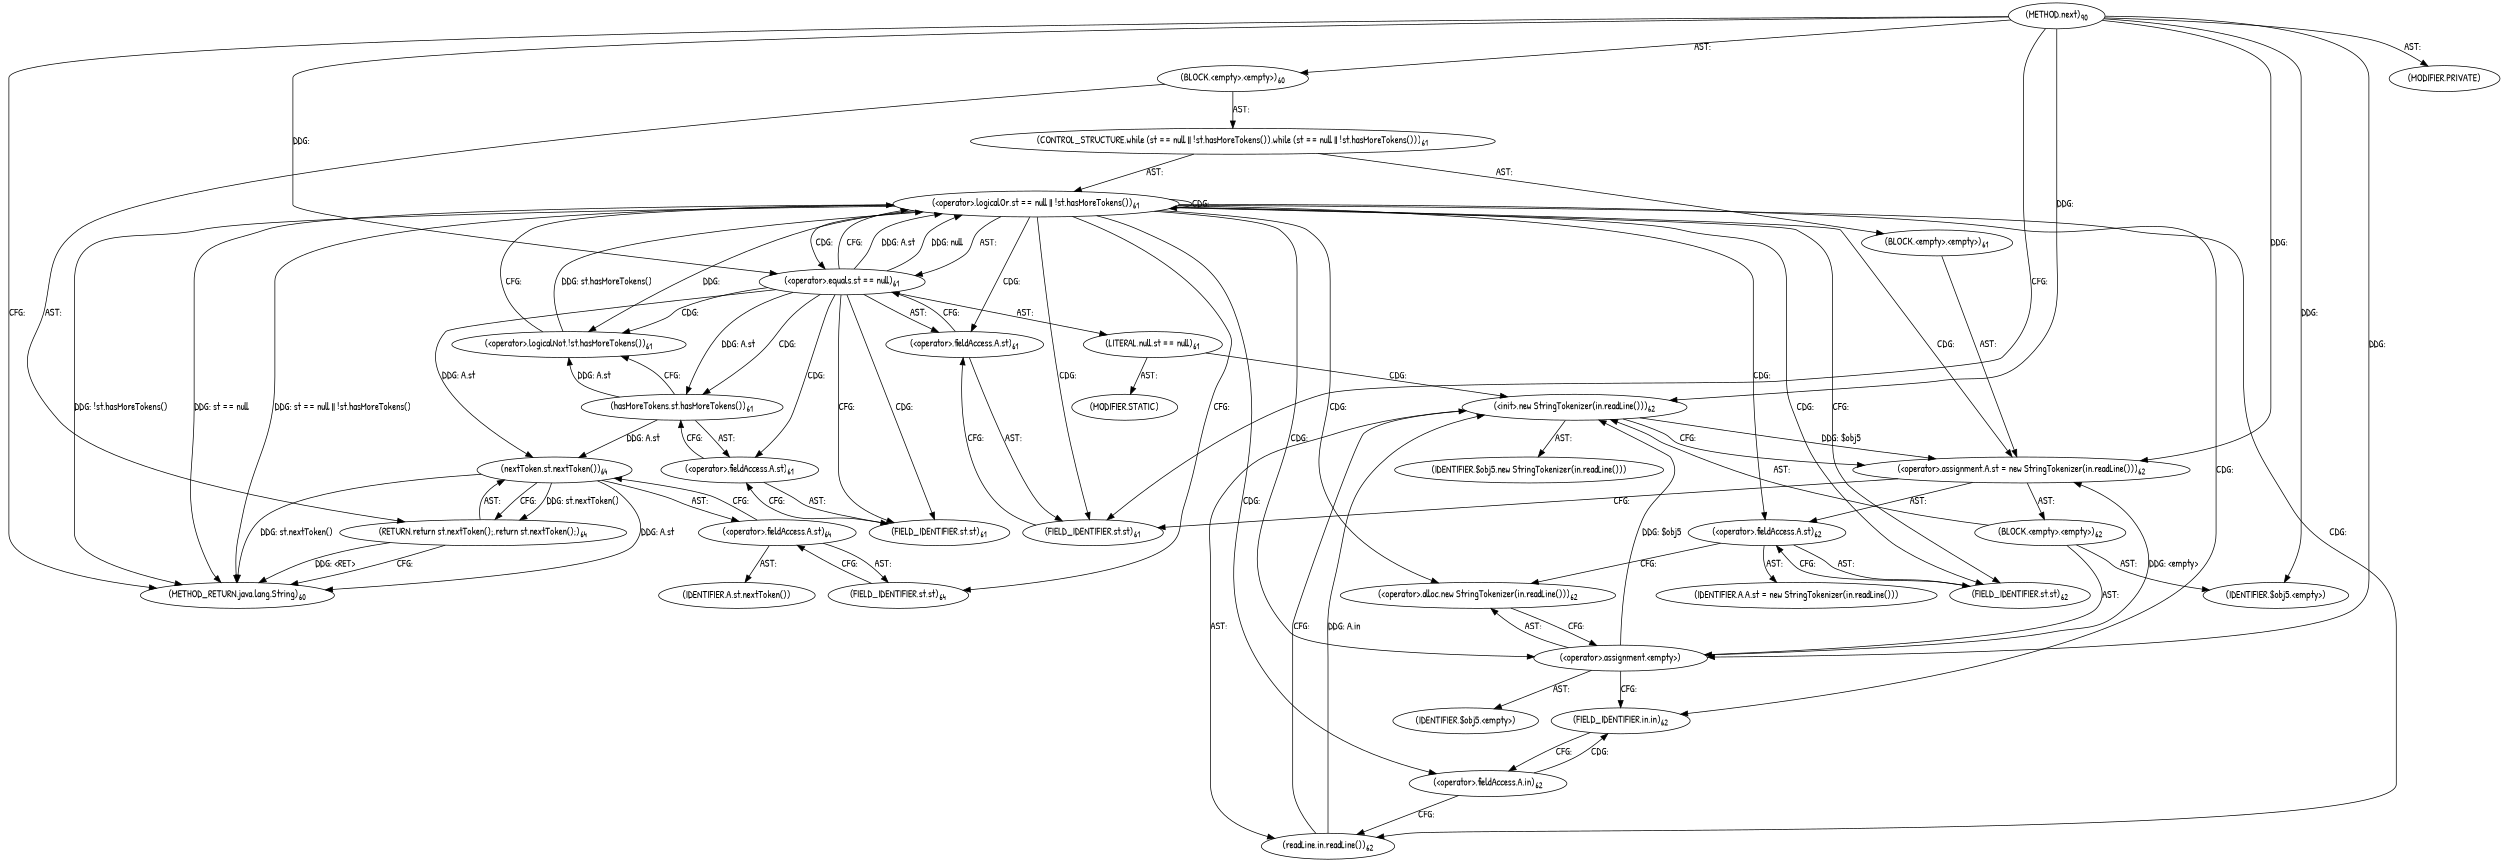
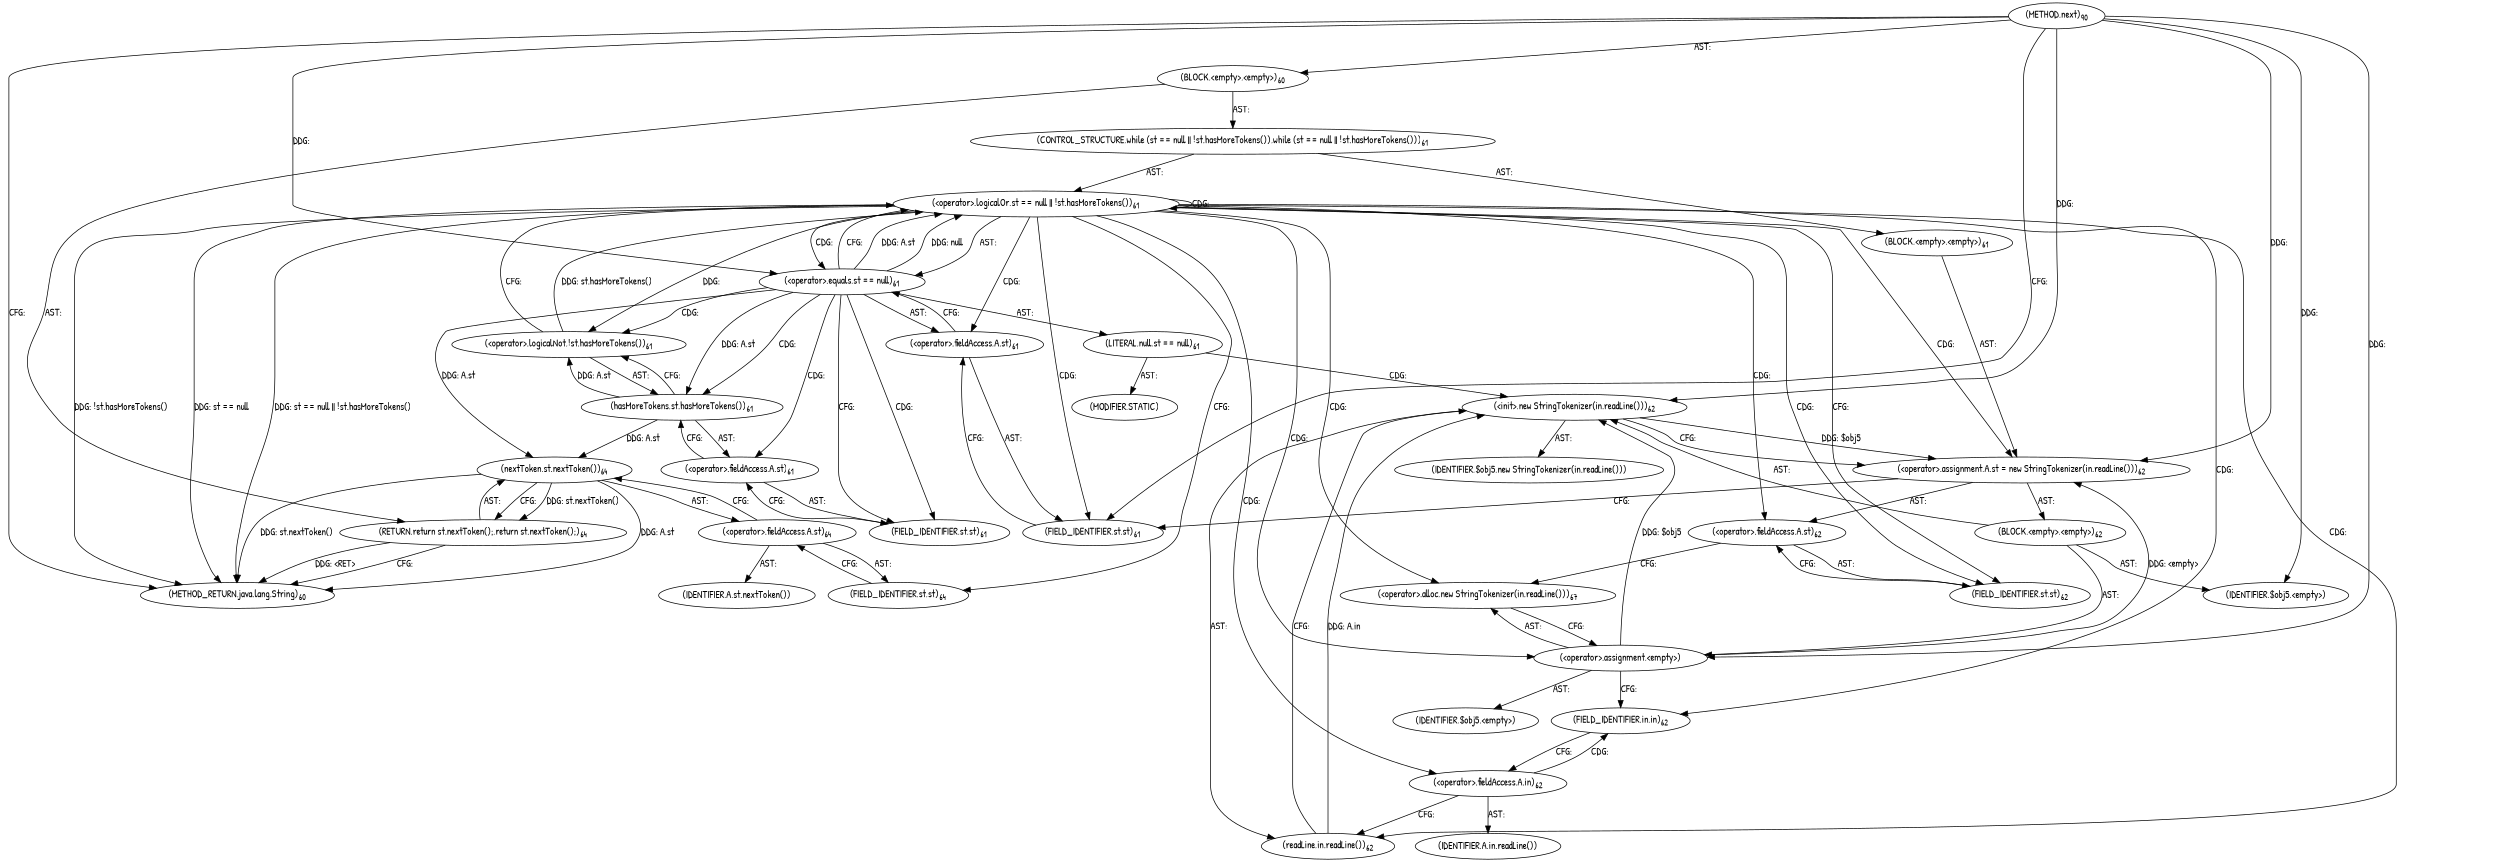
node "(MODIFIER,PRIVATE)": removed
edge "(<operator>.logicalNot,!st.hasMoreTokens())" -> "(hasMoreTokens,st.hasMoreTokens())": added, label "AST:"
node "(<operator>.alloc,new StringTokenizer(in.readLine()))": text "62" -> "67"
node "(IDENTIFIER,A,A.st = new StringTokenizer(in.readLine()))": removed
node "(IDENTIFIER,A,in.readLine())": added
